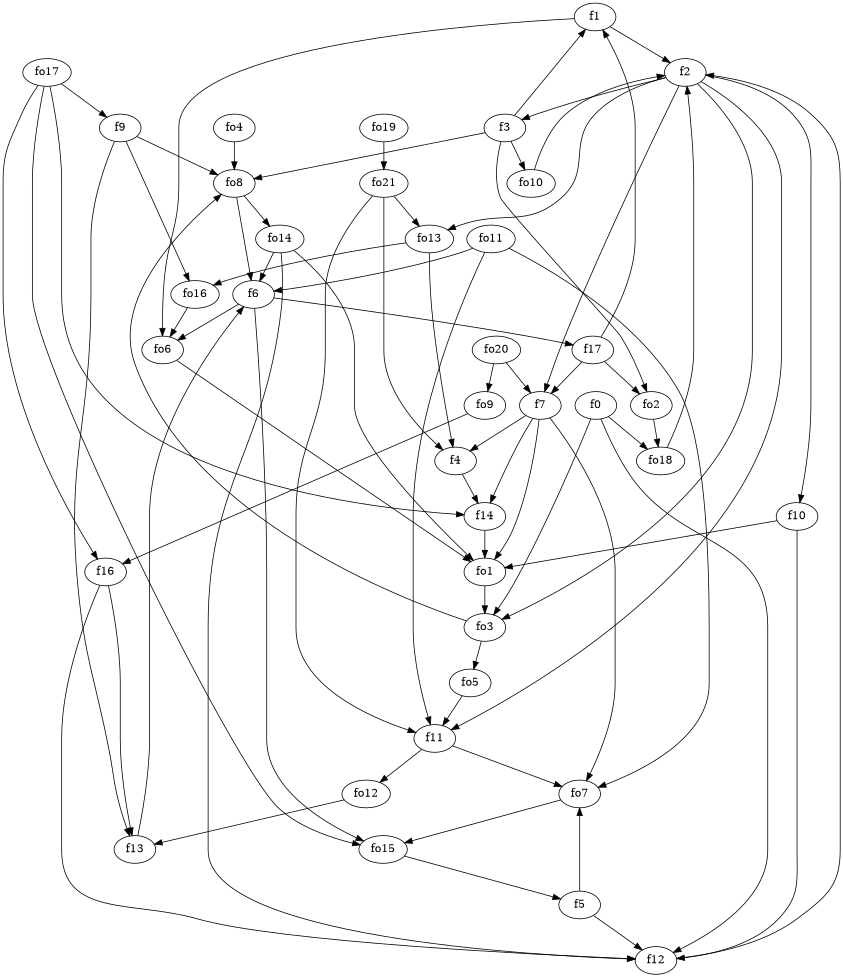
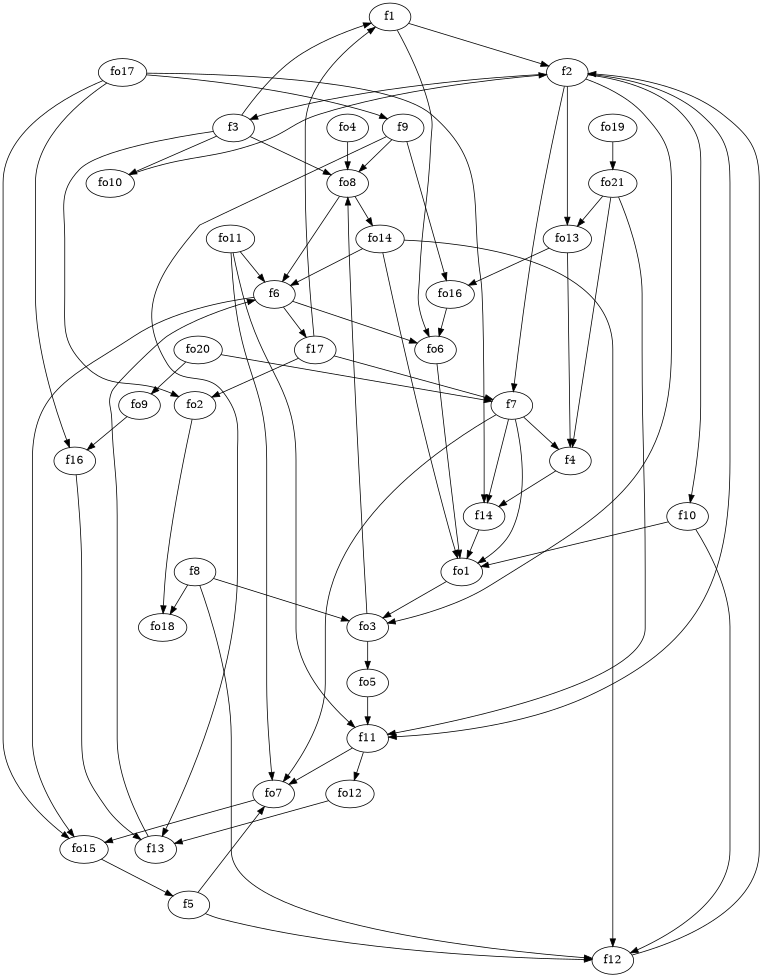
edge "fo18" -> "f2": removed
node "f0": label "f0" -> "f8"
edge "f16" -> "f12": removed
